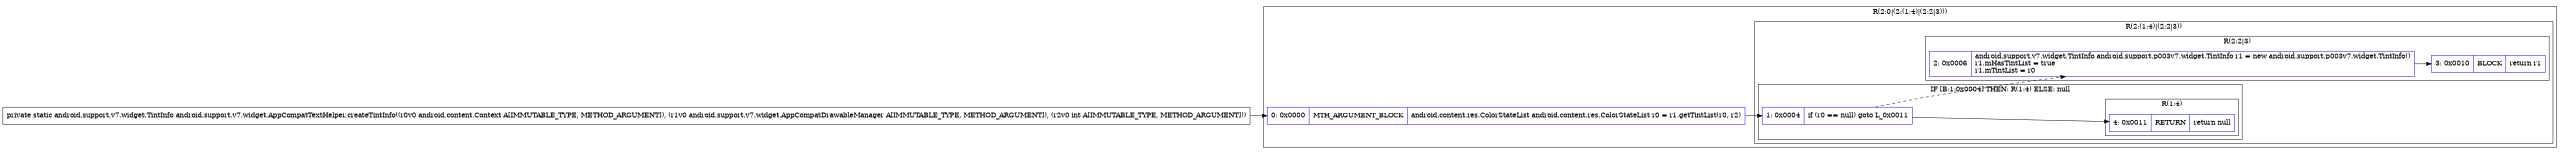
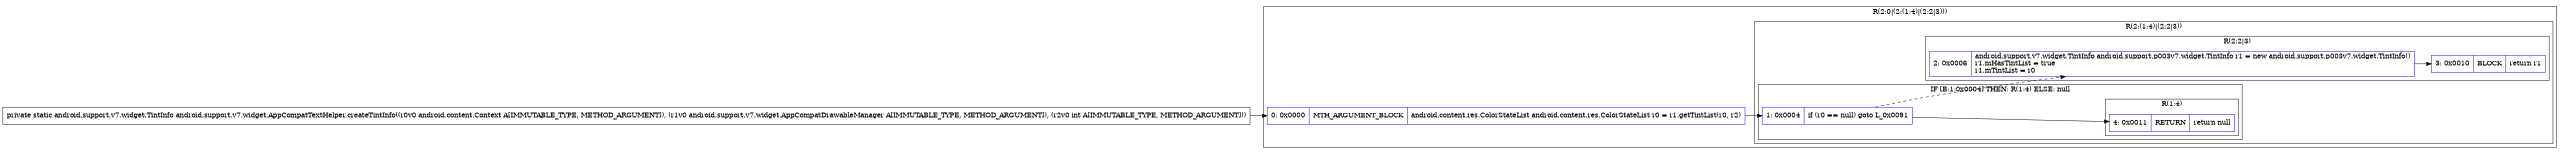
node "1: 0x0004": text "if (r0 == null) goto L_0x0011" -> "if (r0 == null) goto L_0x0091"
